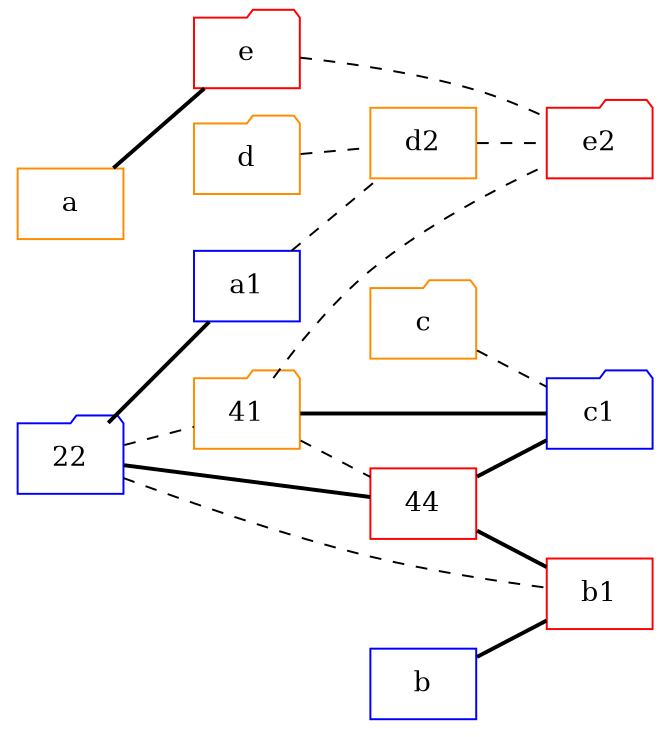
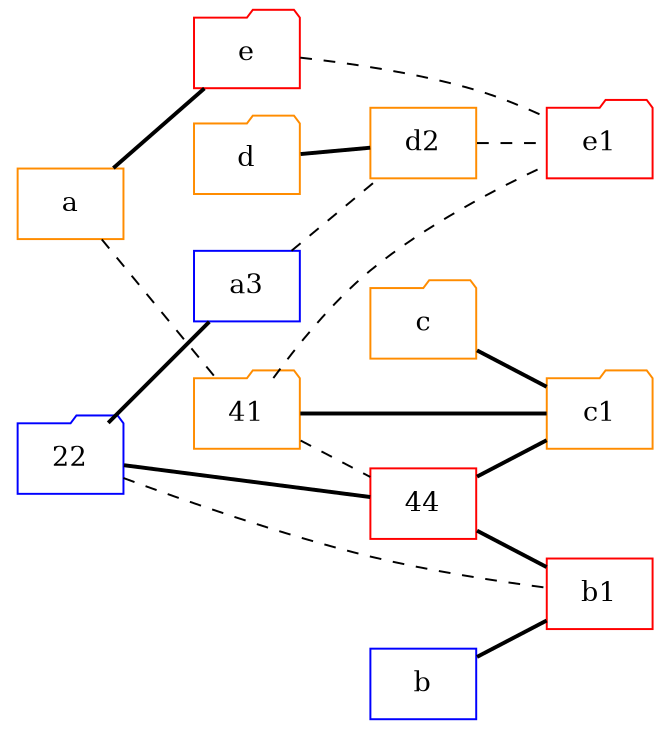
node "e2": label "e2" -> "e1"
edge "d2" -- "d": style dashed -> bold
node "a1": label "a1" -> "a3"
edge "c" -- "c1": style dashed -> bold
node "c1": color blue -> darkorange
edge "41" -- "22": now "41" -- "a"
